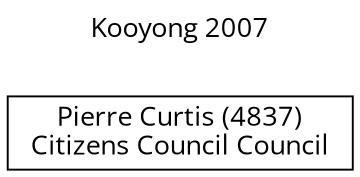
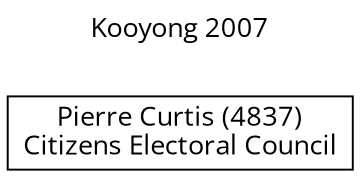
node "Pierre Curtis (4837) Citizens Council Council": label "Pierre Curtis (4837) Citizens Council Council" -> "Pierre Curtis (4837) Citizens Electoral Council"
